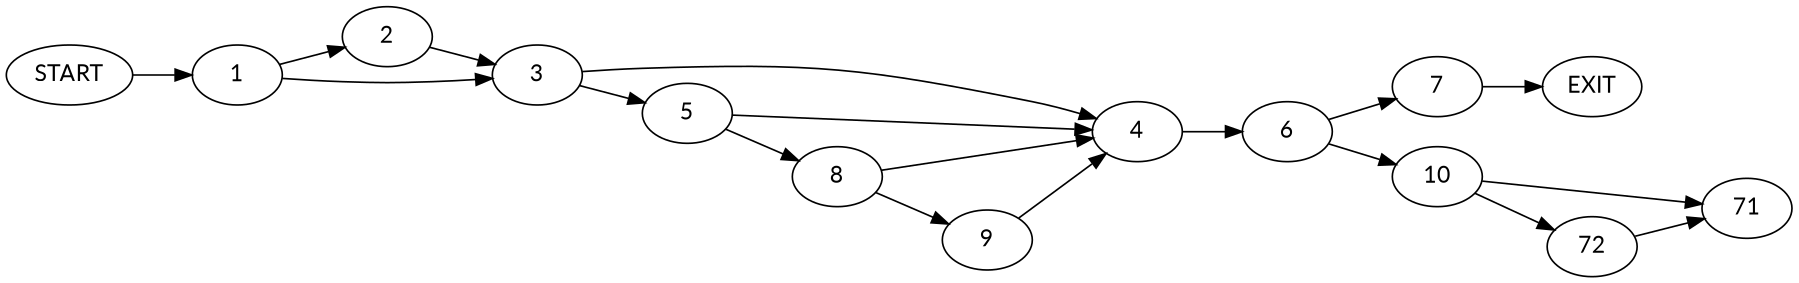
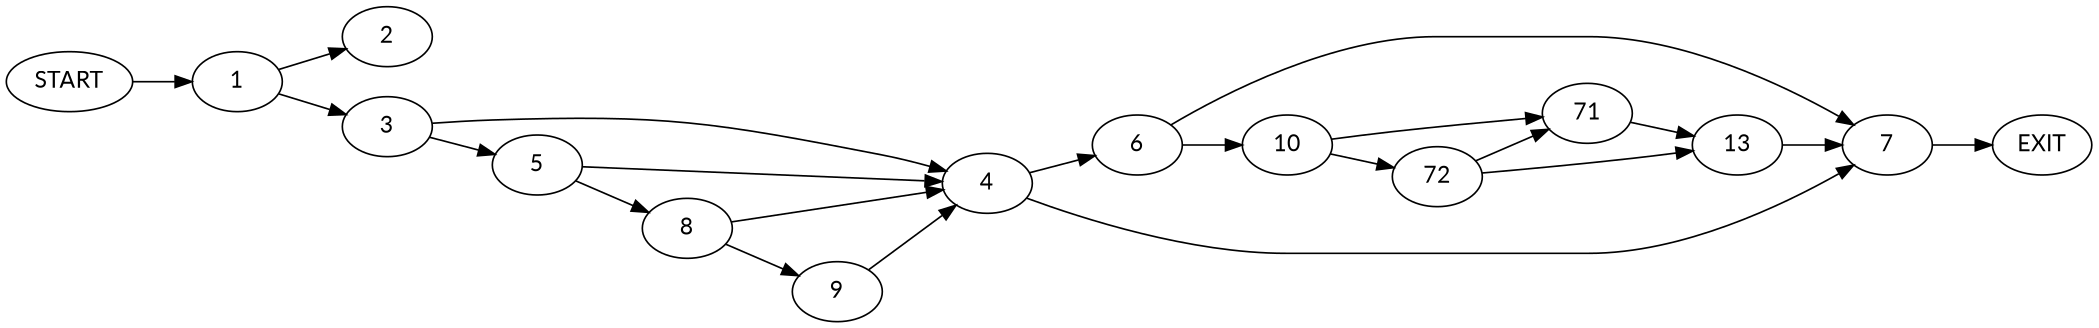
edge "2" -> "3": removed
node "13": added
edge "4" -> "7": added
